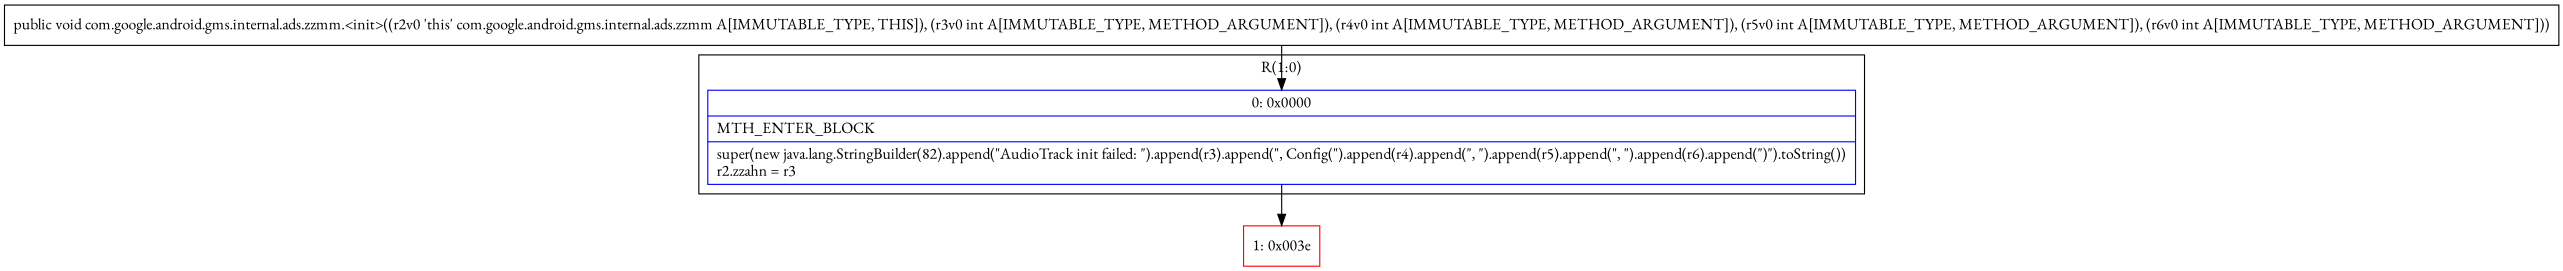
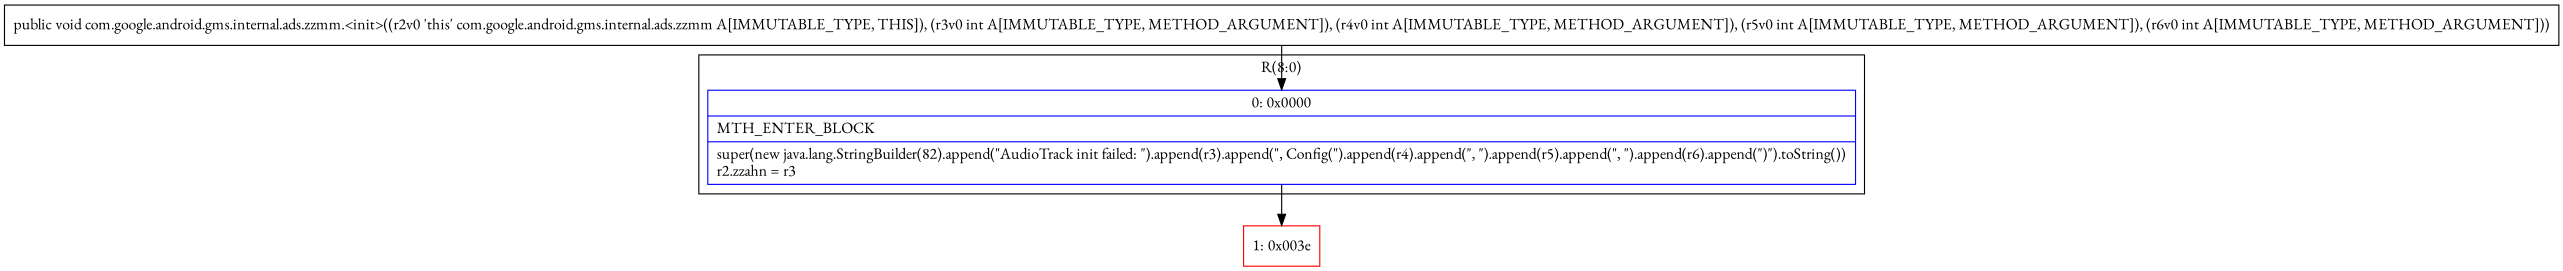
cluster "R(1:0)": label "R(1:0)" -> "R(8:0)"
